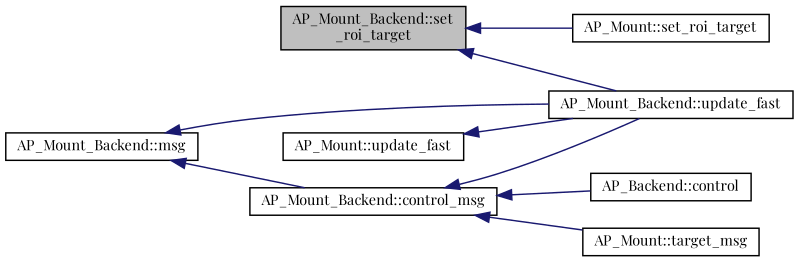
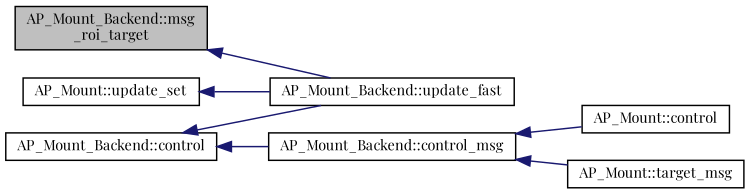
node "AP_Mount_Backend::set _roi_target": label "AP_Mount_Backend::set _roi_target" -> "AP_Mount_Backend::msg _roi_target"
node "AP_Mount::set_roi_target": removed
node "AP_Mount_Backend::msg": label "AP_Mount_Backend::msg" -> "AP_Mount_Backend::control"
node "AP_Mount::update_fast": label "AP_Mount::update_fast" -> "AP_Mount::update_set"
edge "AP_Mount_Backend::update_fast" -> "AP_Mount_Backend::control_msg": removed
node "AP_Backend::control": label "AP_Backend::control" -> "AP_Mount::control"
